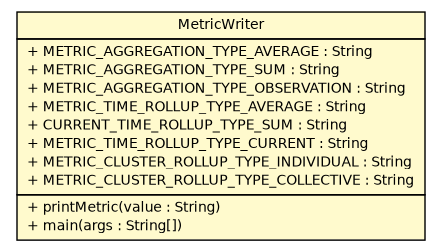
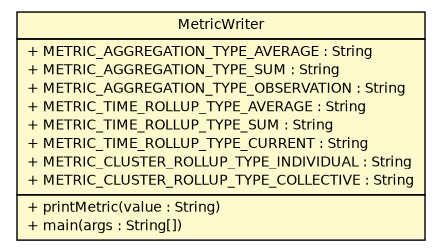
node "MetricWriter": text "+ CURRENT_TIME_ROLLUP_TYPE_SUM : String" -> "+ METRIC_TIME_ROLLUP_TYPE_SUM : String"
